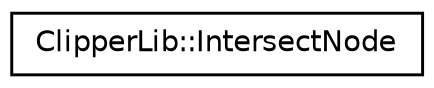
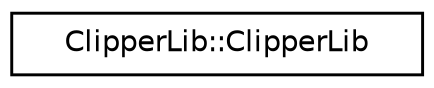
node "ClipperLib::IntersectNode": label "ClipperLib::IntersectNode" -> "ClipperLib::ClipperLib"
